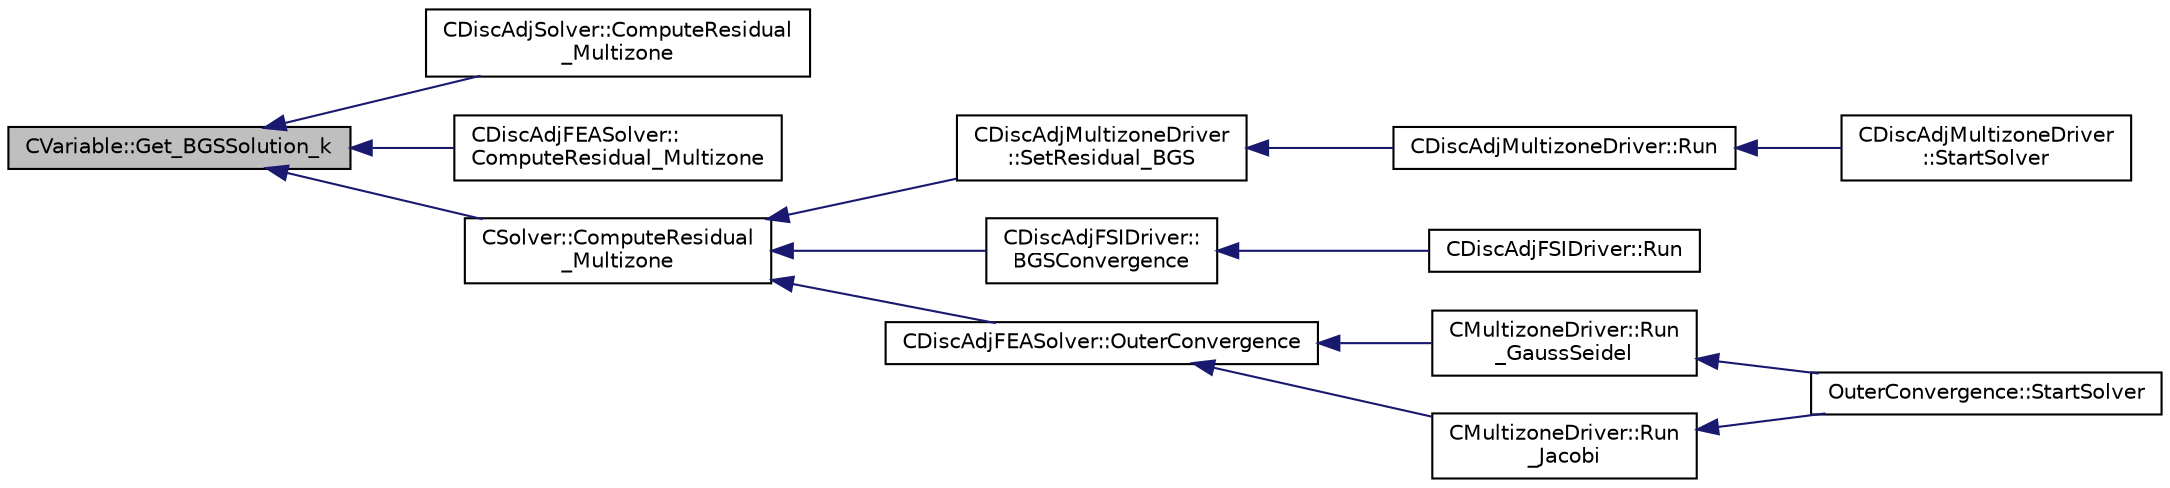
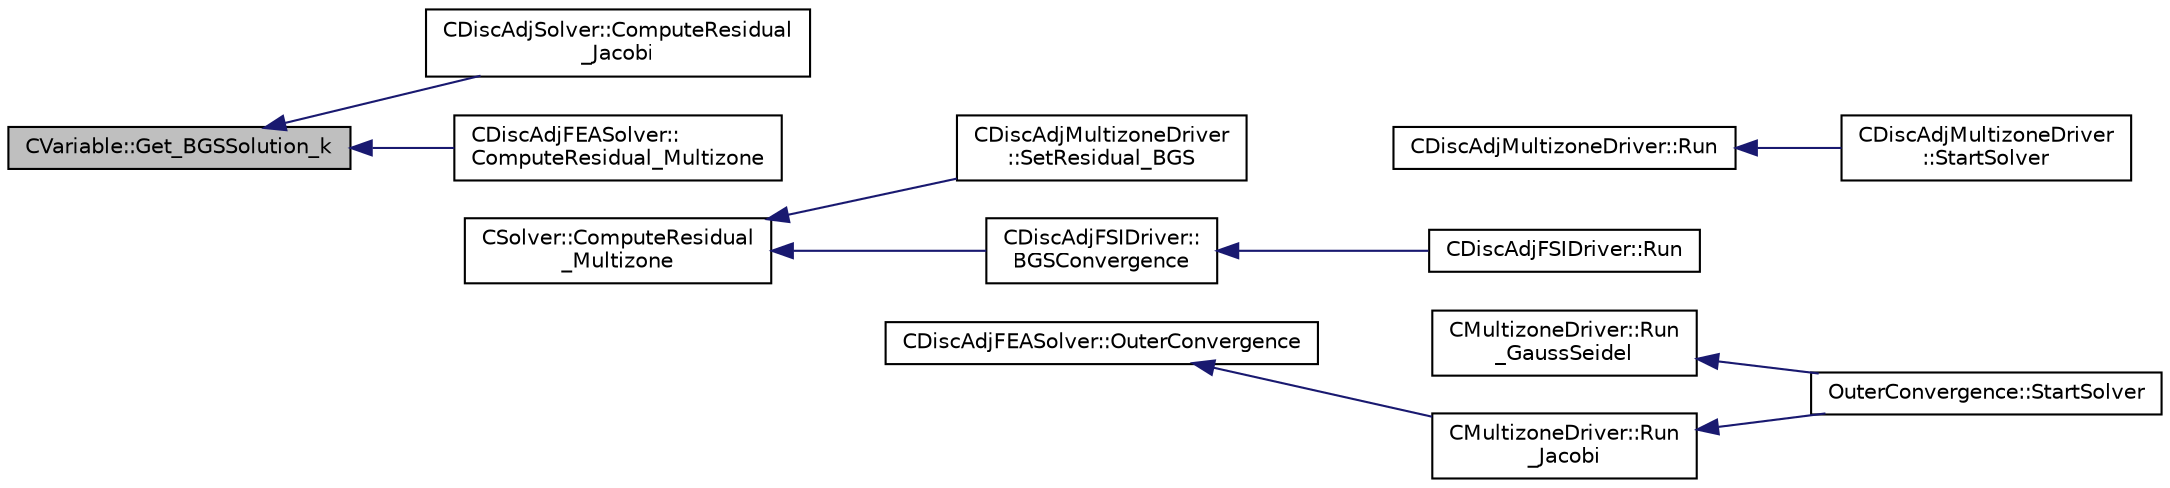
node "CDiscAdjSolver::ComputeResidual _Multizone": label "CDiscAdjSolver::ComputeResidual _Multizone" -> "CDiscAdjSolver::ComputeResidual _Jacobi"
edge "CDiscAdjMultizoneDriver::Run" -> "CDiscAdjMultizoneDriver ::SetResidual_BGS": removed
edge "CSolver::ComputeResidual _Multizone" -> "CVariable::Get_BGSSolution_k": removed
edge "CDiscAdjFEASolver::OuterConvergence" -> "CSolver::ComputeResidual _Multizone": removed
edge "CMultizoneDriver::Run _GaussSeidel" -> "CDiscAdjFEASolver::OuterConvergence": removed
